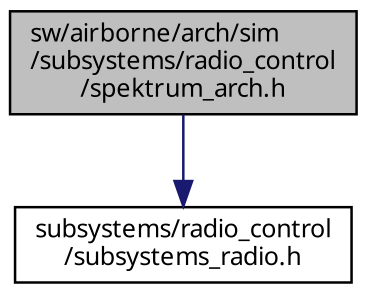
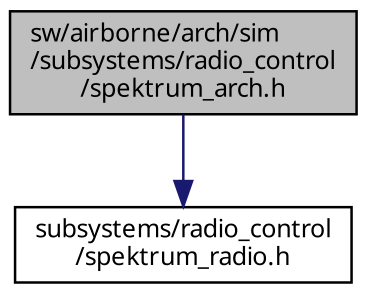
node "subsystems/radio_control /subsystems_radio.h": label "subsystems/radio_control /subsystems_radio.h" -> "subsystems/radio_control /spektrum_radio.h"
